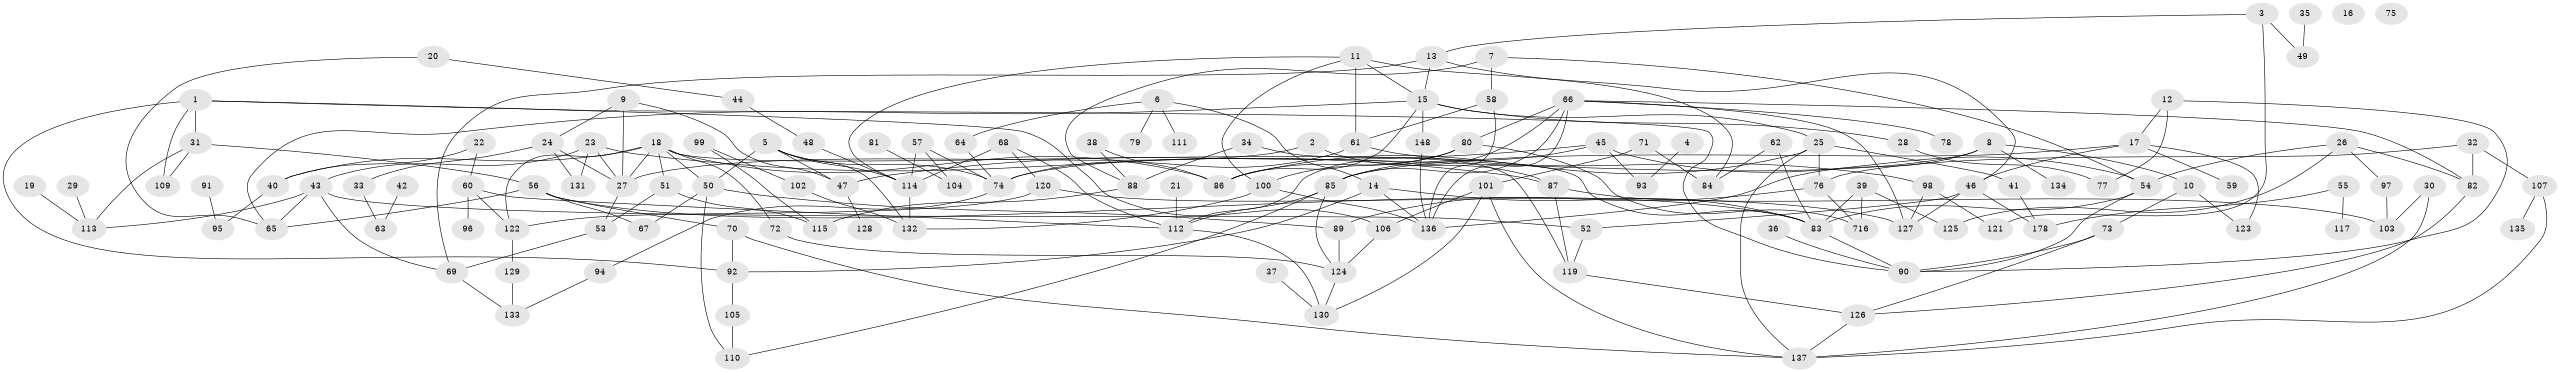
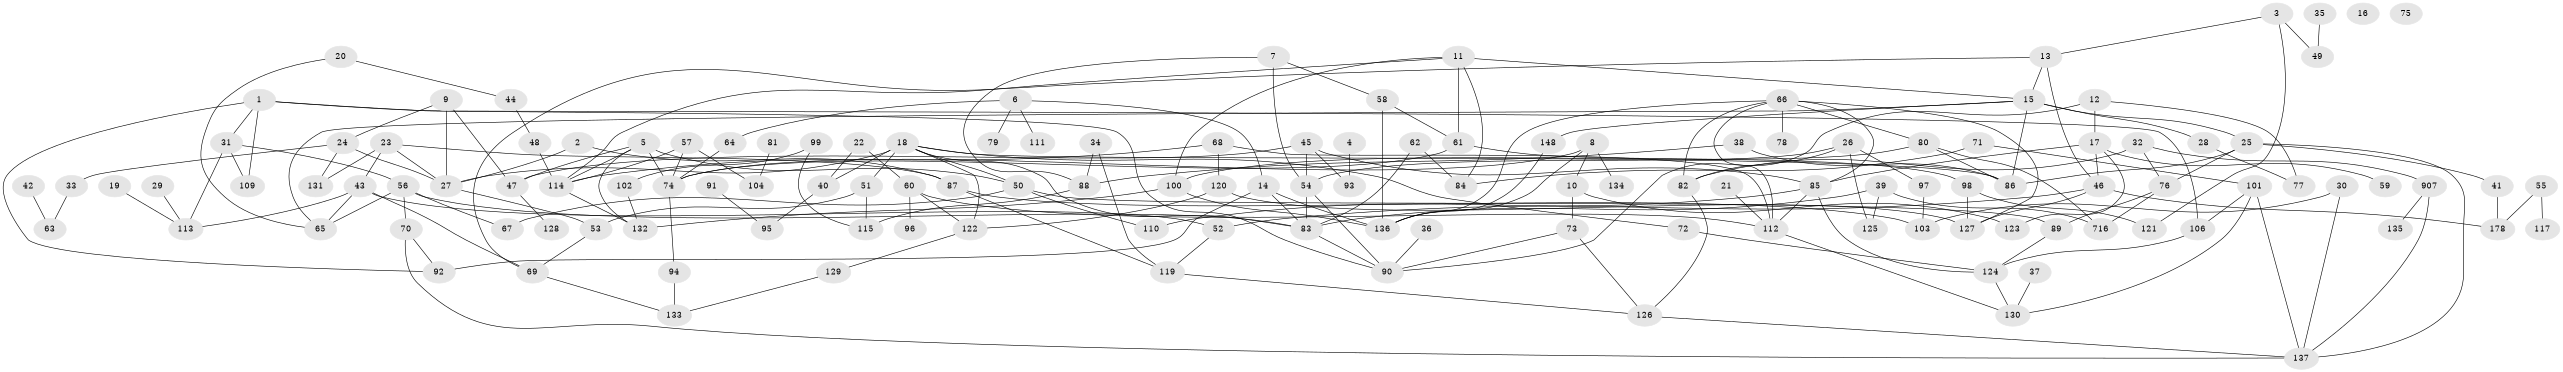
node "107": label "107" -> "907"
node "105": removed
